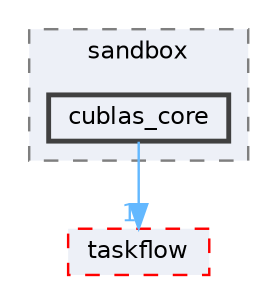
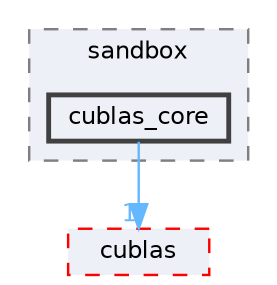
node "taskflow": label "taskflow" -> "cublas"
